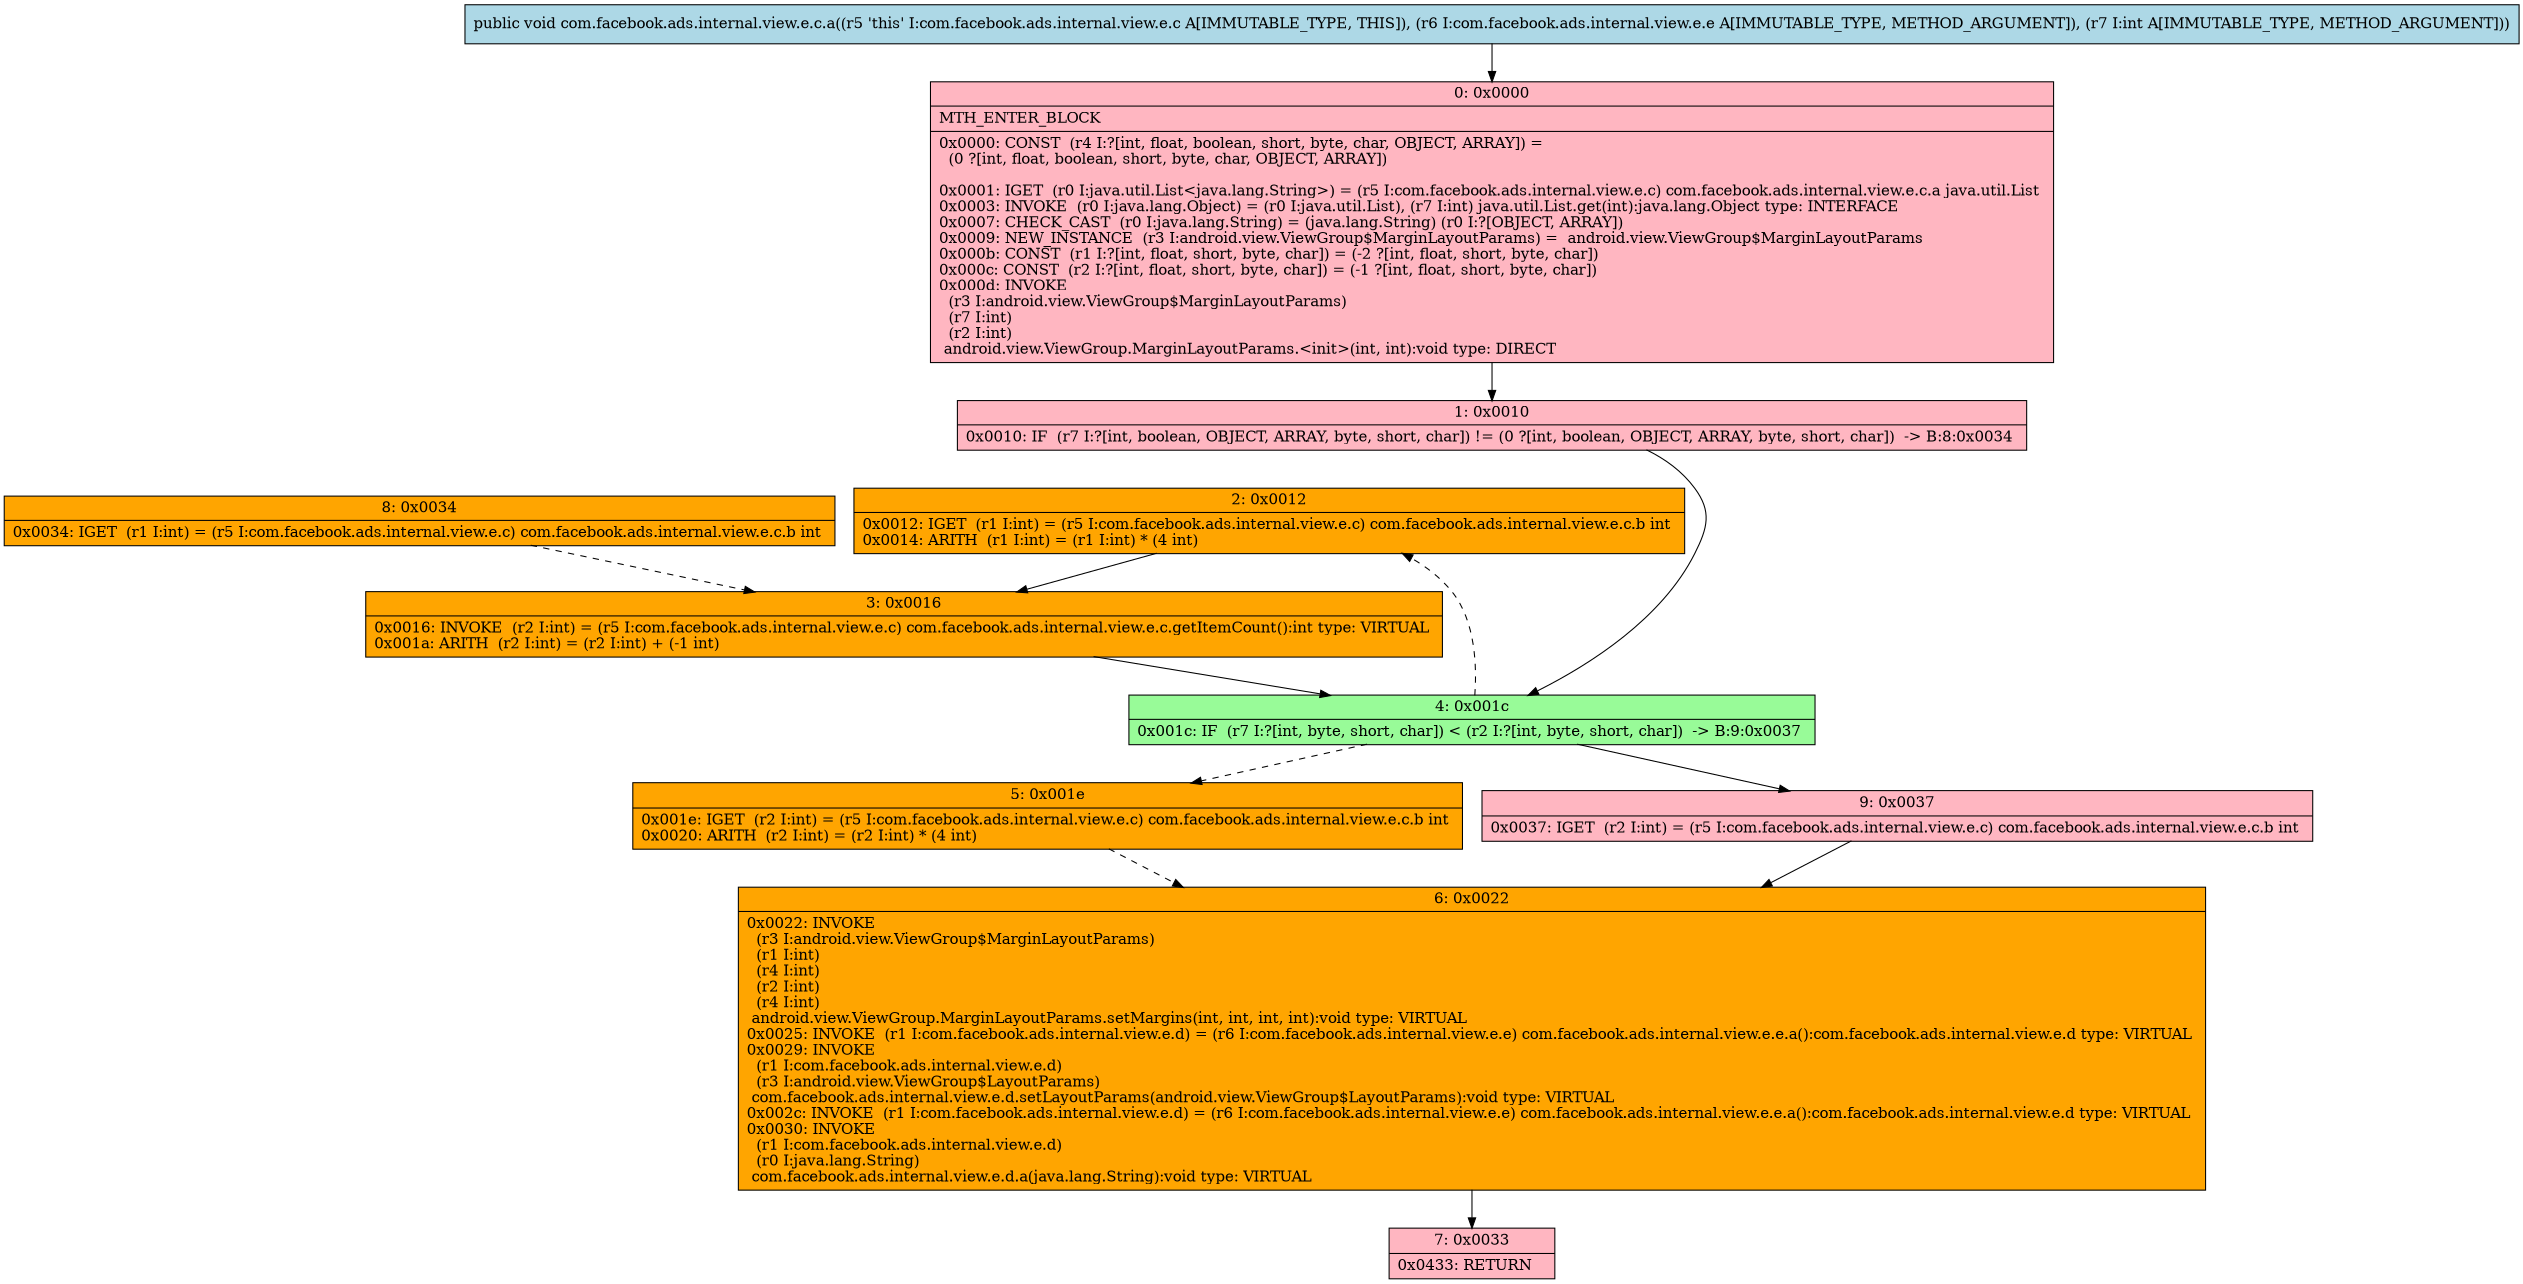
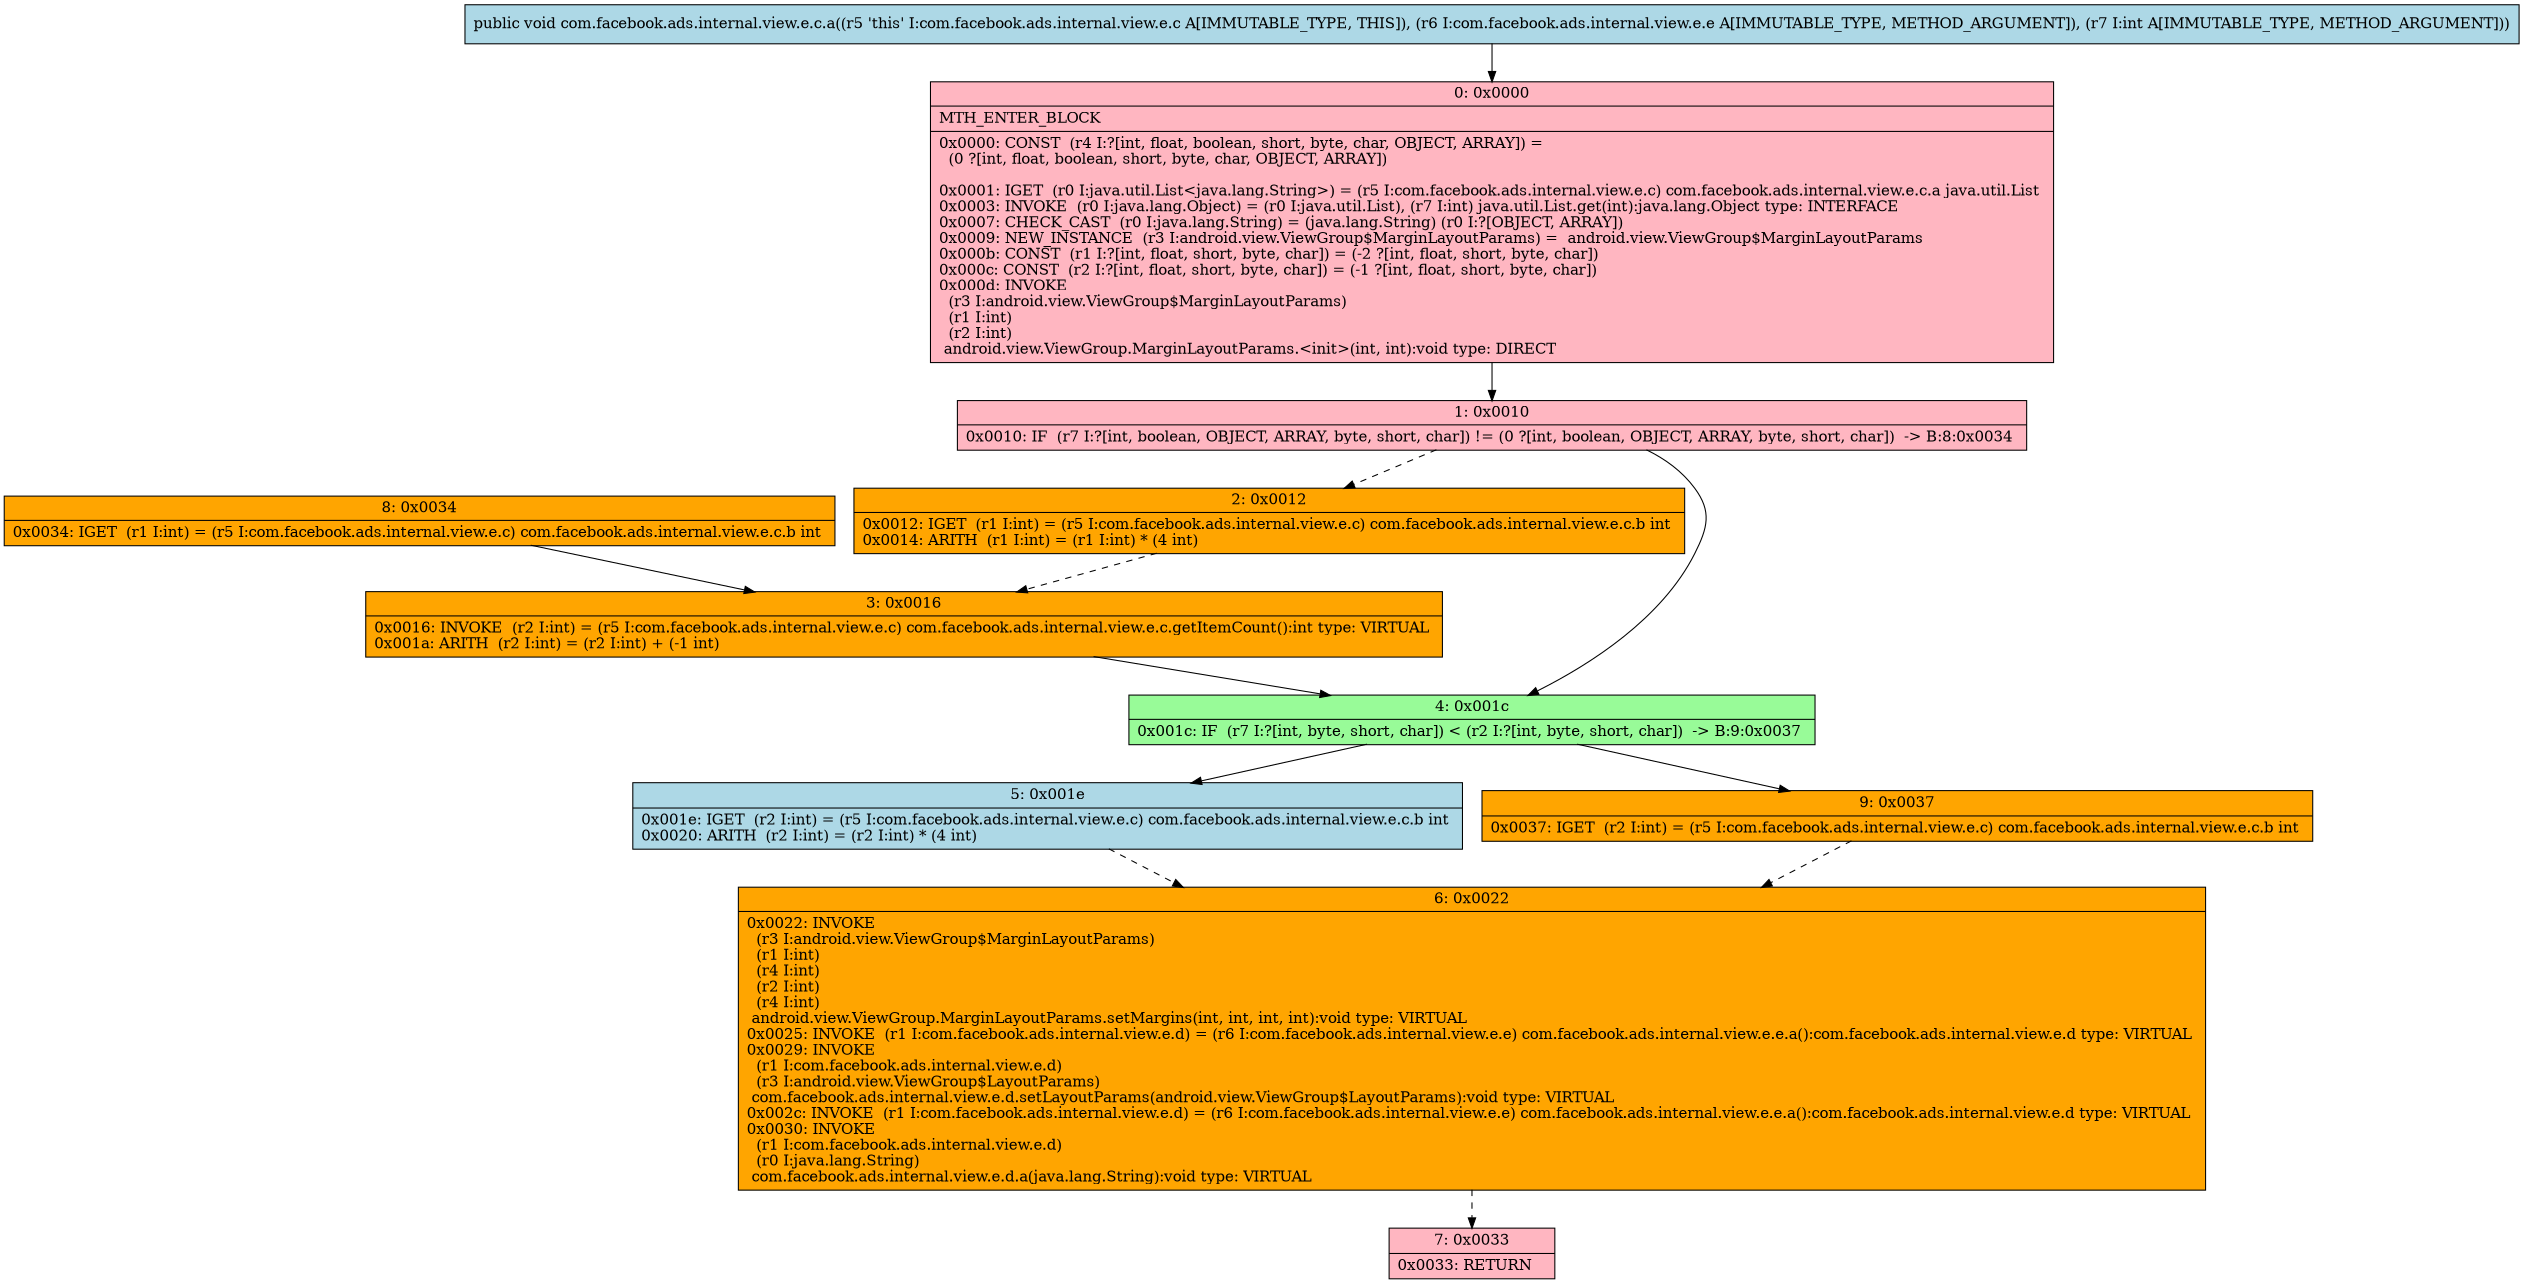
node "0: 0x0000": text "(r7 I:int)" -> "(r1 I:int)"
edge "8: 0x0034" -> "3: 0x0016": style dashed -> solid
edge "2: 0x0012" -> "3: 0x0016": style solid -> dashed
edge "4: 0x001c" -> "2: 0x0012": now "1: 0x0010" -> "2: 0x0012"
edge "4: 0x001c" -> "5: 0x001e": style dashed -> solid
node "5: 0x001e": fillcolor orange -> lightblue
node "9: 0x0037": fillcolor lightpink -> orange
edge "9: 0x0037" -> "6: 0x0022": style solid -> dashed
edge "6: 0x0022" -> "7: 0x0033": style solid -> dashed
node "7: 0x0033": text "0x0433: RETURN" -> "0x0033: RETURN"
